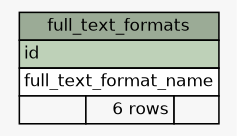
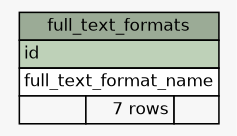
node "full_text_formats": text "6 rows" -> "7 rows"
